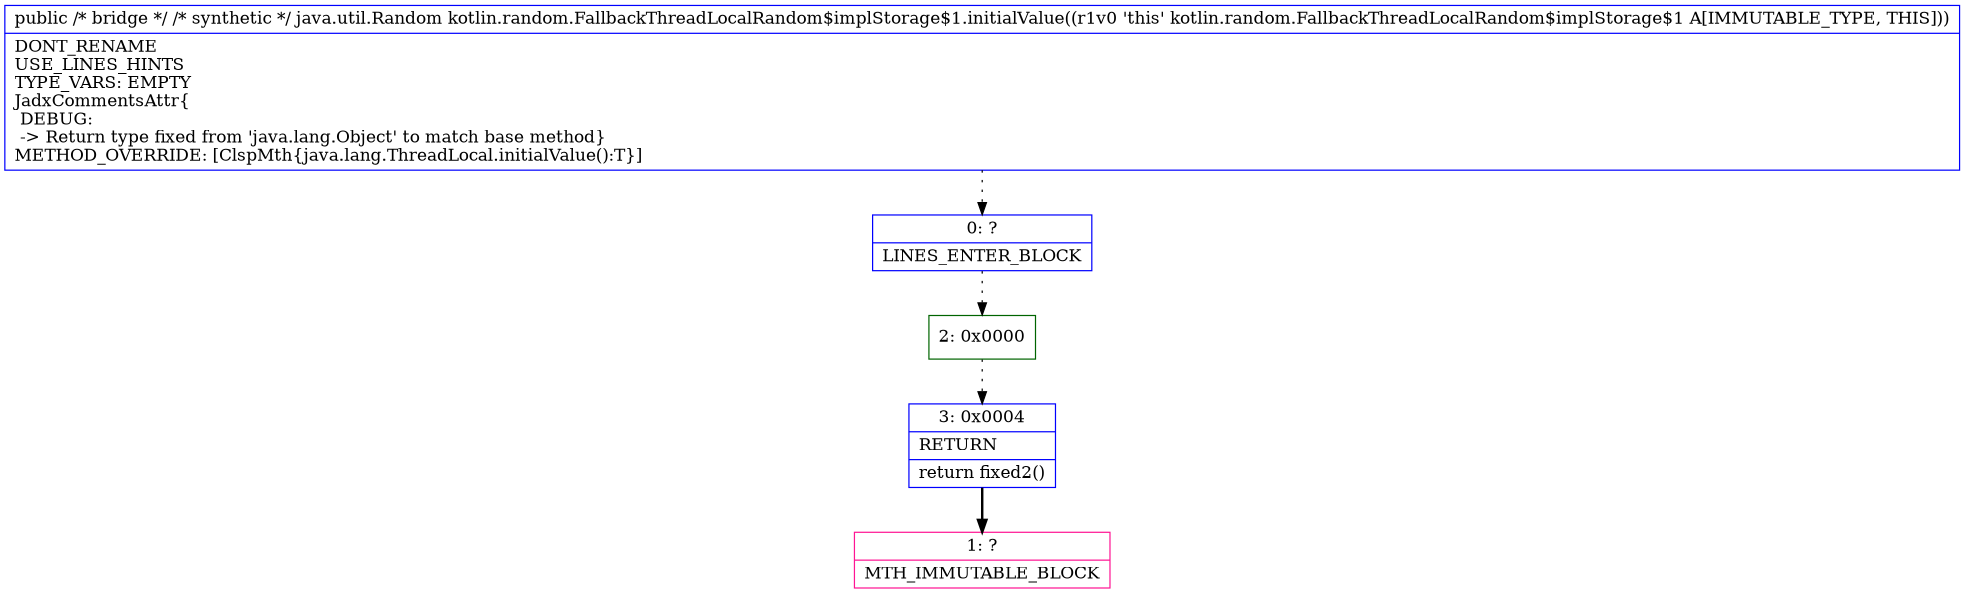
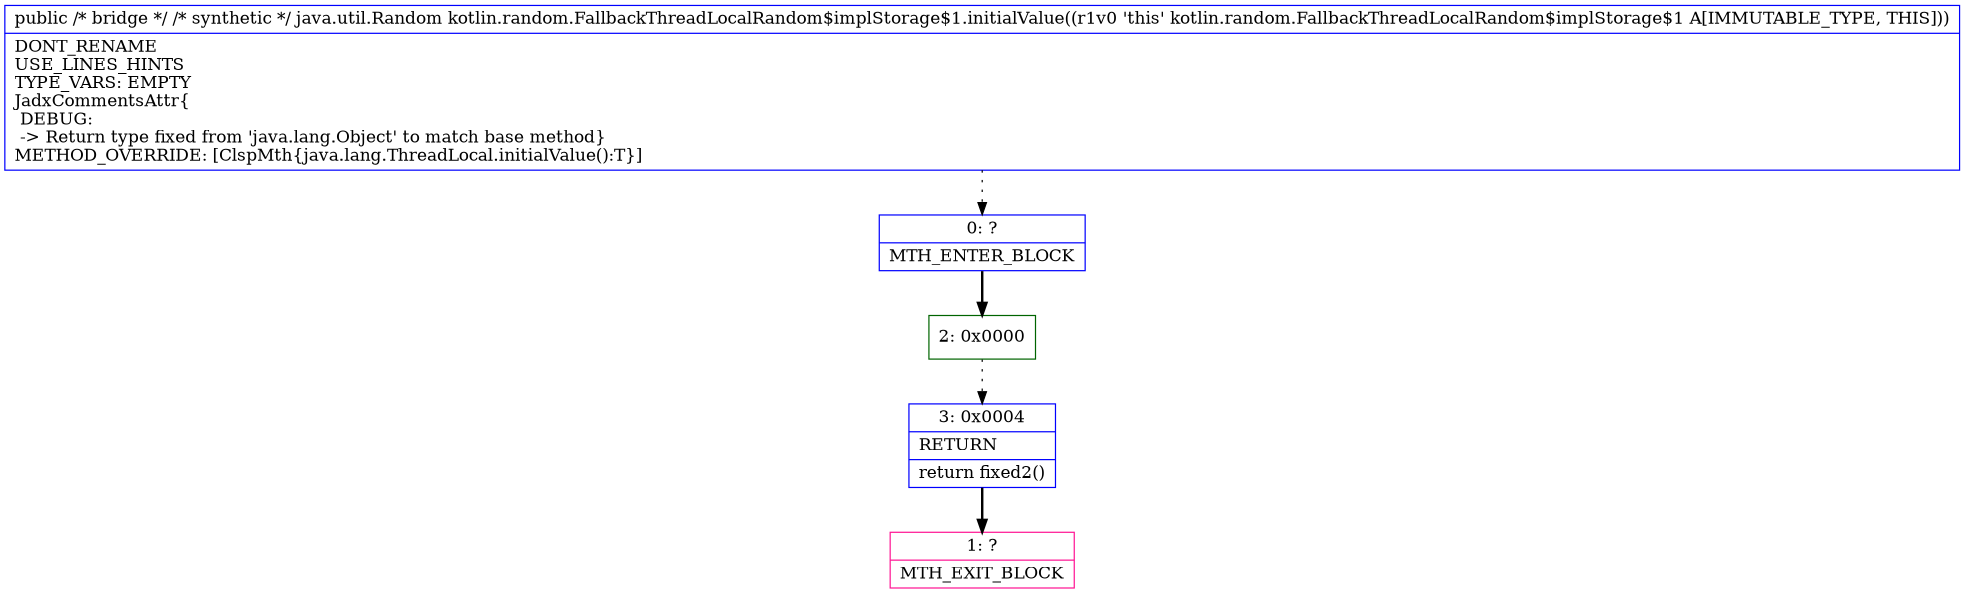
node "0: ?": text "LINES_ENTER_BLOCK" -> "MTH_ENTER_BLOCK"
edge "0: ?" -> "2: 0x0000": style dotted -> bold
node "1: ?": text "MTH_IMMUTABLE_BLOCK" -> "MTH_EXIT_BLOCK"
